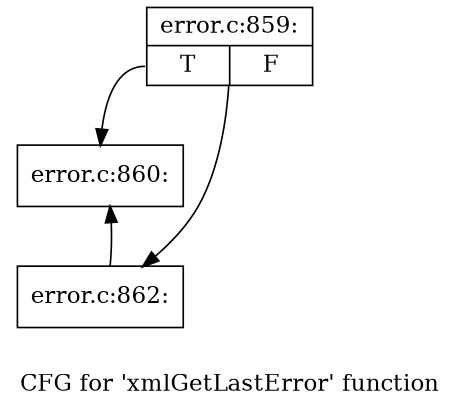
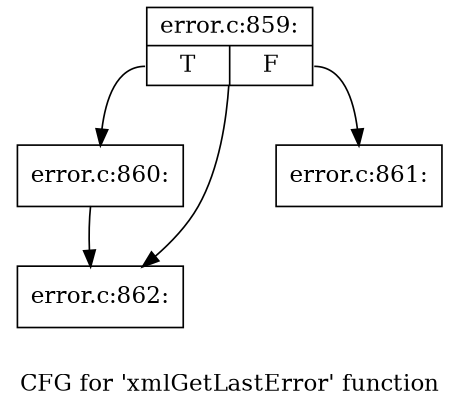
node "error.c:861:": added
edge "error.c:862:" -> "error.c:860:": reversed
